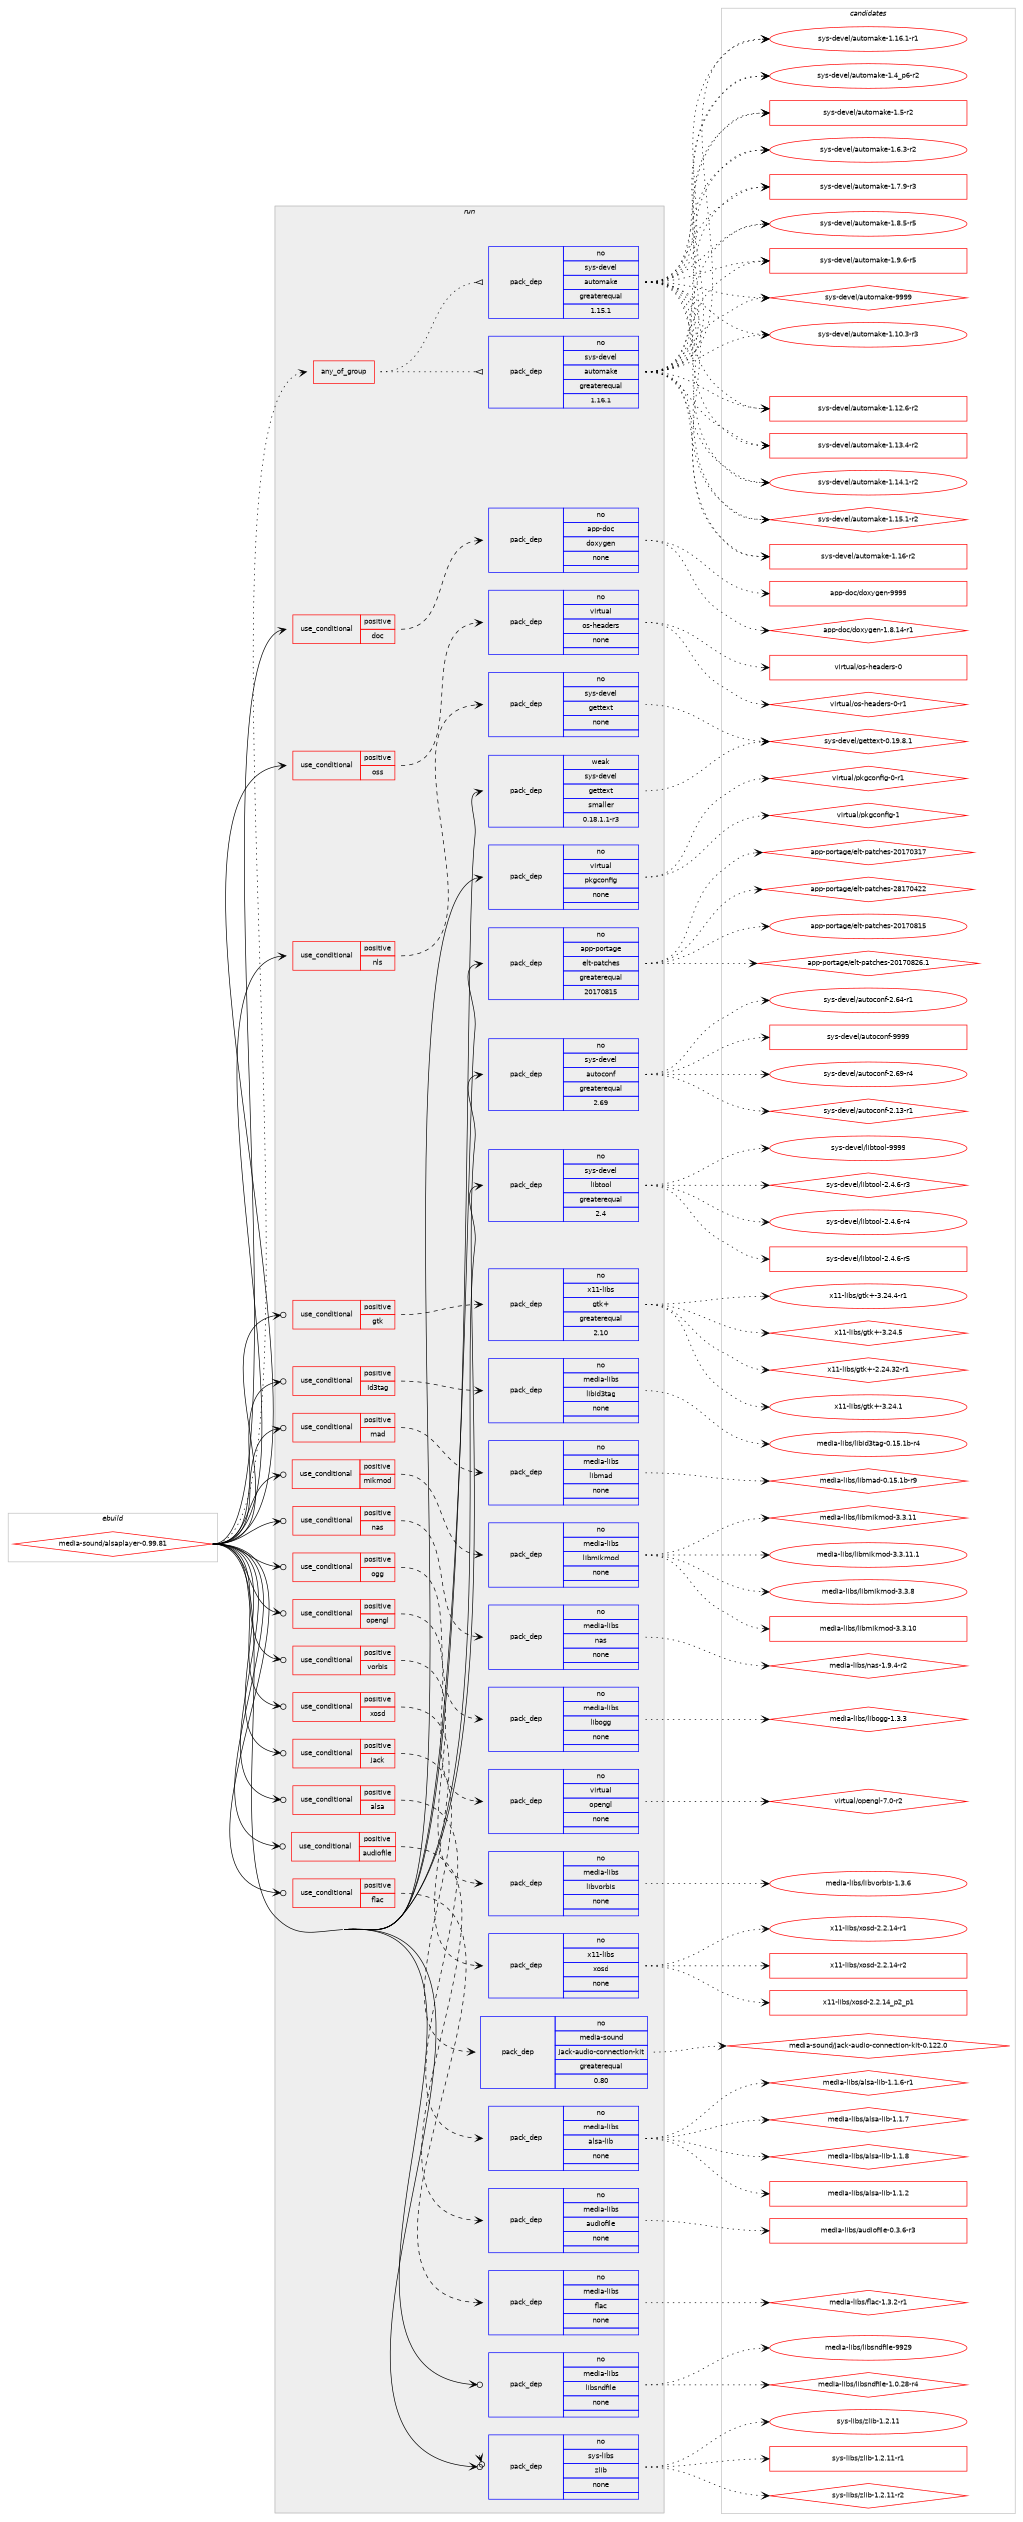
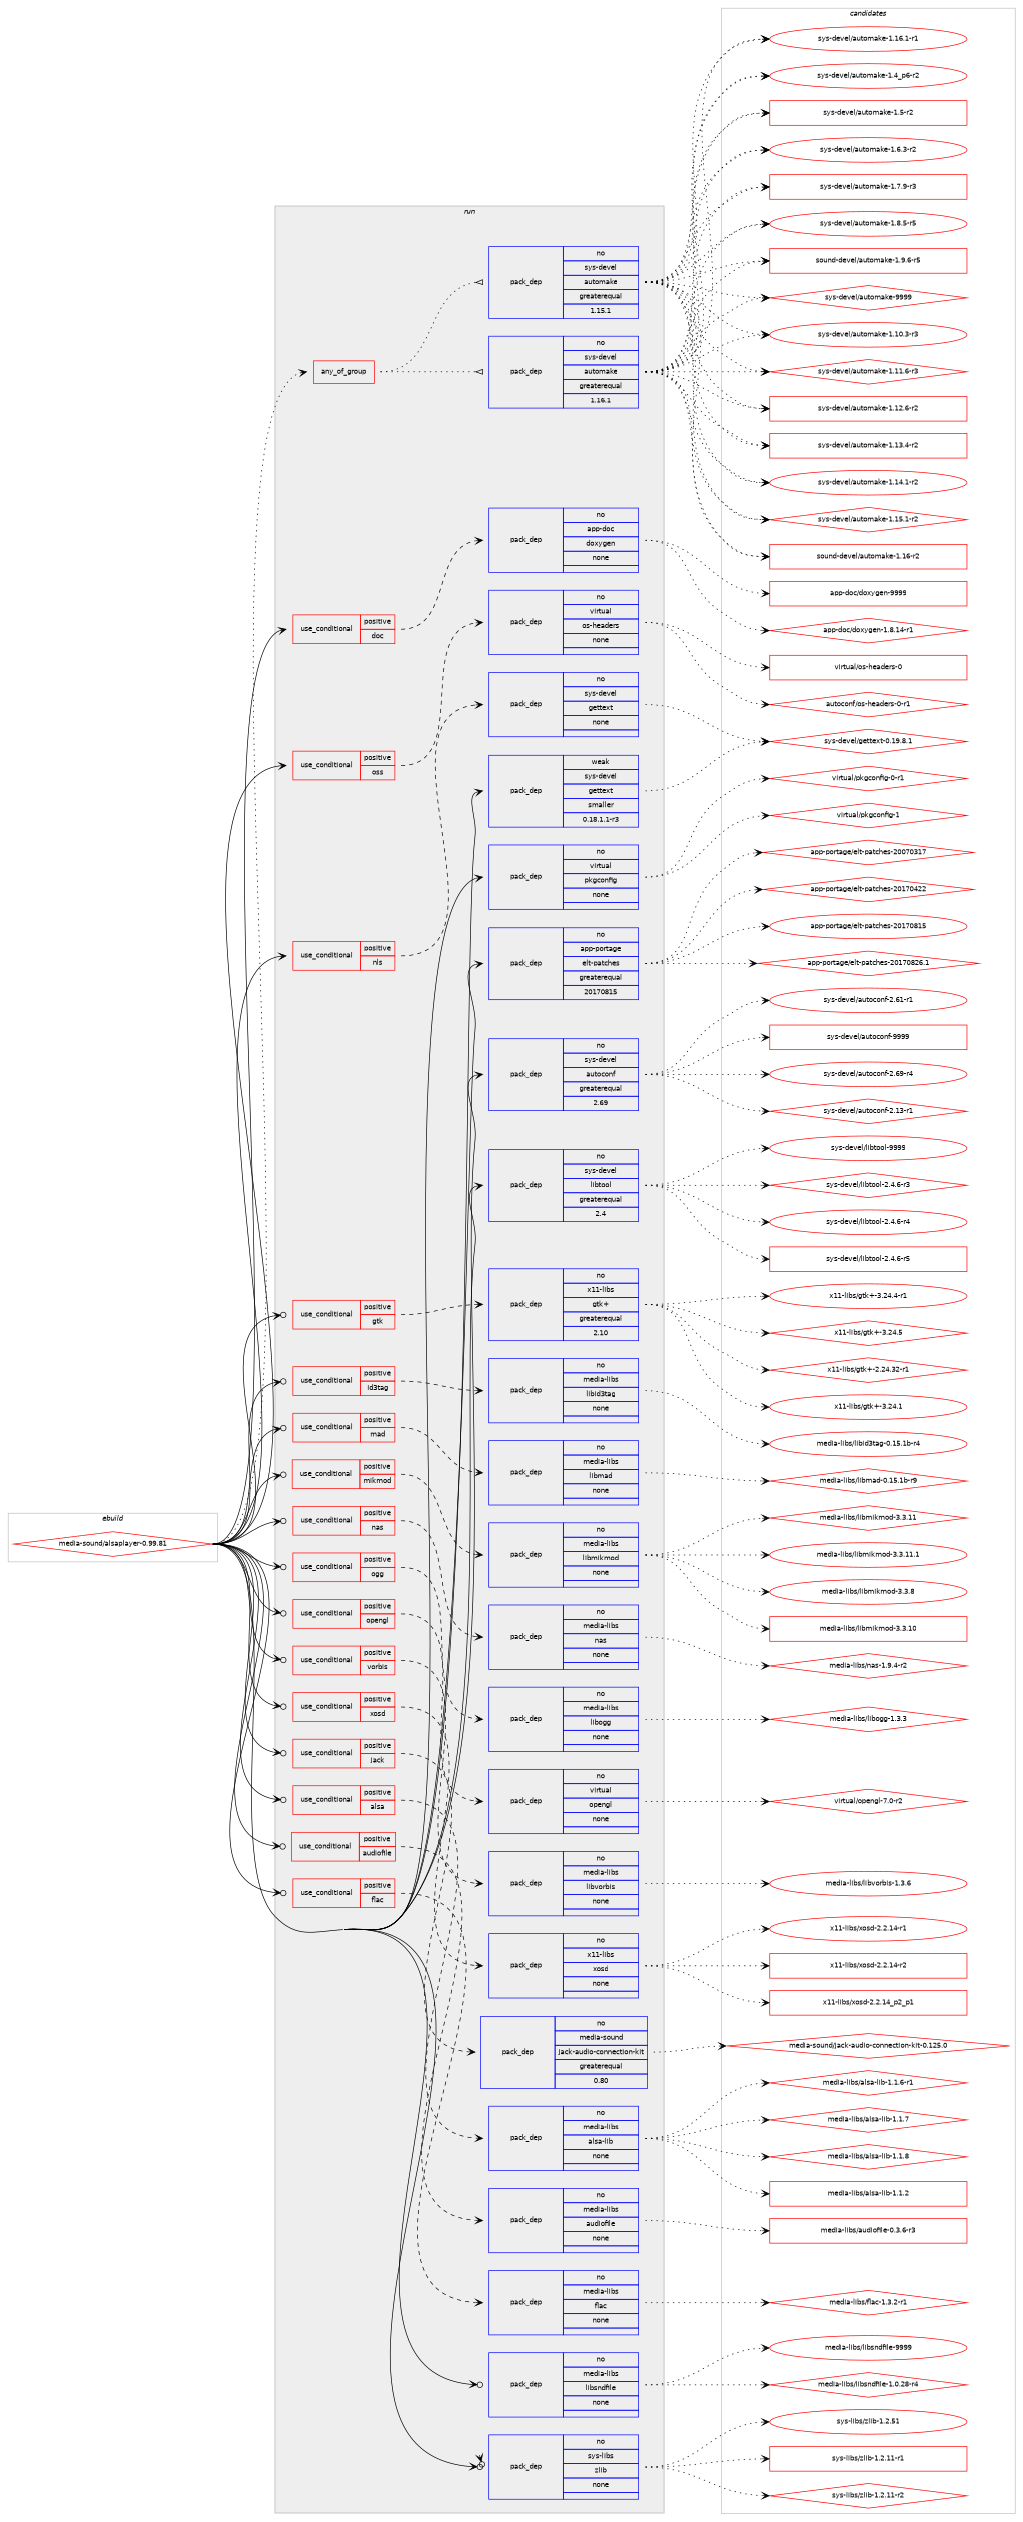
node "sys-devel/automake-1.9.6-r5": label "sys-devel/automake-1.9.6-r5" -> "sound-devel/automake-1.9.6-r5"
node "sys-devel/automake-1.11.6-r3": added
node "sys-devel/automake-1.16-r2": label "sys-devel/automake-1.16-r2" -> "sound-devel/automake-1.16-r2"
node "virtual/os-headers-0-r1": label "virtual/os-headers-0-r1" -> "autoconf/os-headers-0-r1"
node "app-portage/elt-patches-20170317": label "app-portage/elt-patches-20170317" -> "app-portage/elt-patches-20070317"
node "app-portage/elt-patches-28170422": label "app-portage/elt-patches-28170422" -> "app-portage/elt-patches-20170422"
node "sys-devel/autoconf-2.64-r1": label "sys-devel/autoconf-2.64-r1" -> "sys-devel/autoconf-2.61-r1"
node "media-sound/jack-audio-connection-kit-0.122.0": label "media-sound/jack-audio-connection-kit-0.122.0" -> "media-sound/jack-audio-connection-kit-0.125.0"
node "media-libs/libsndfile-9929": label "media-libs/libsndfile-9929" -> "media-libs/libsndfile-9999"
node "sys-libs/zlib-1.2.11": label "sys-libs/zlib-1.2.11" -> "sys-libs/zlib-1.2.51"
